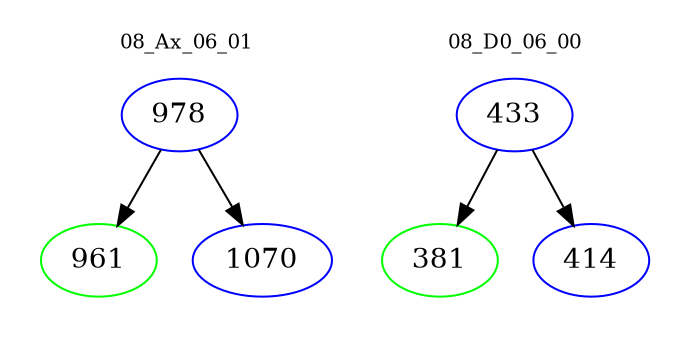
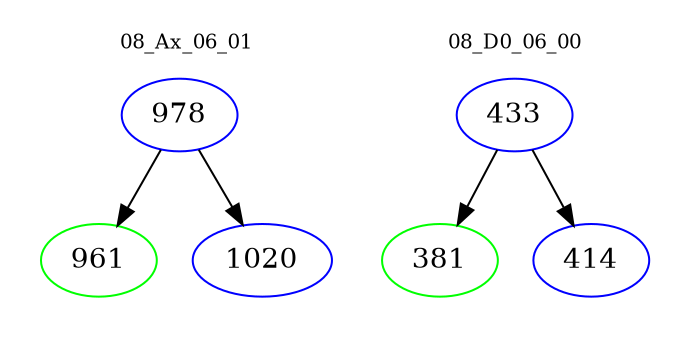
node "1070": label "1070" -> "1020"
